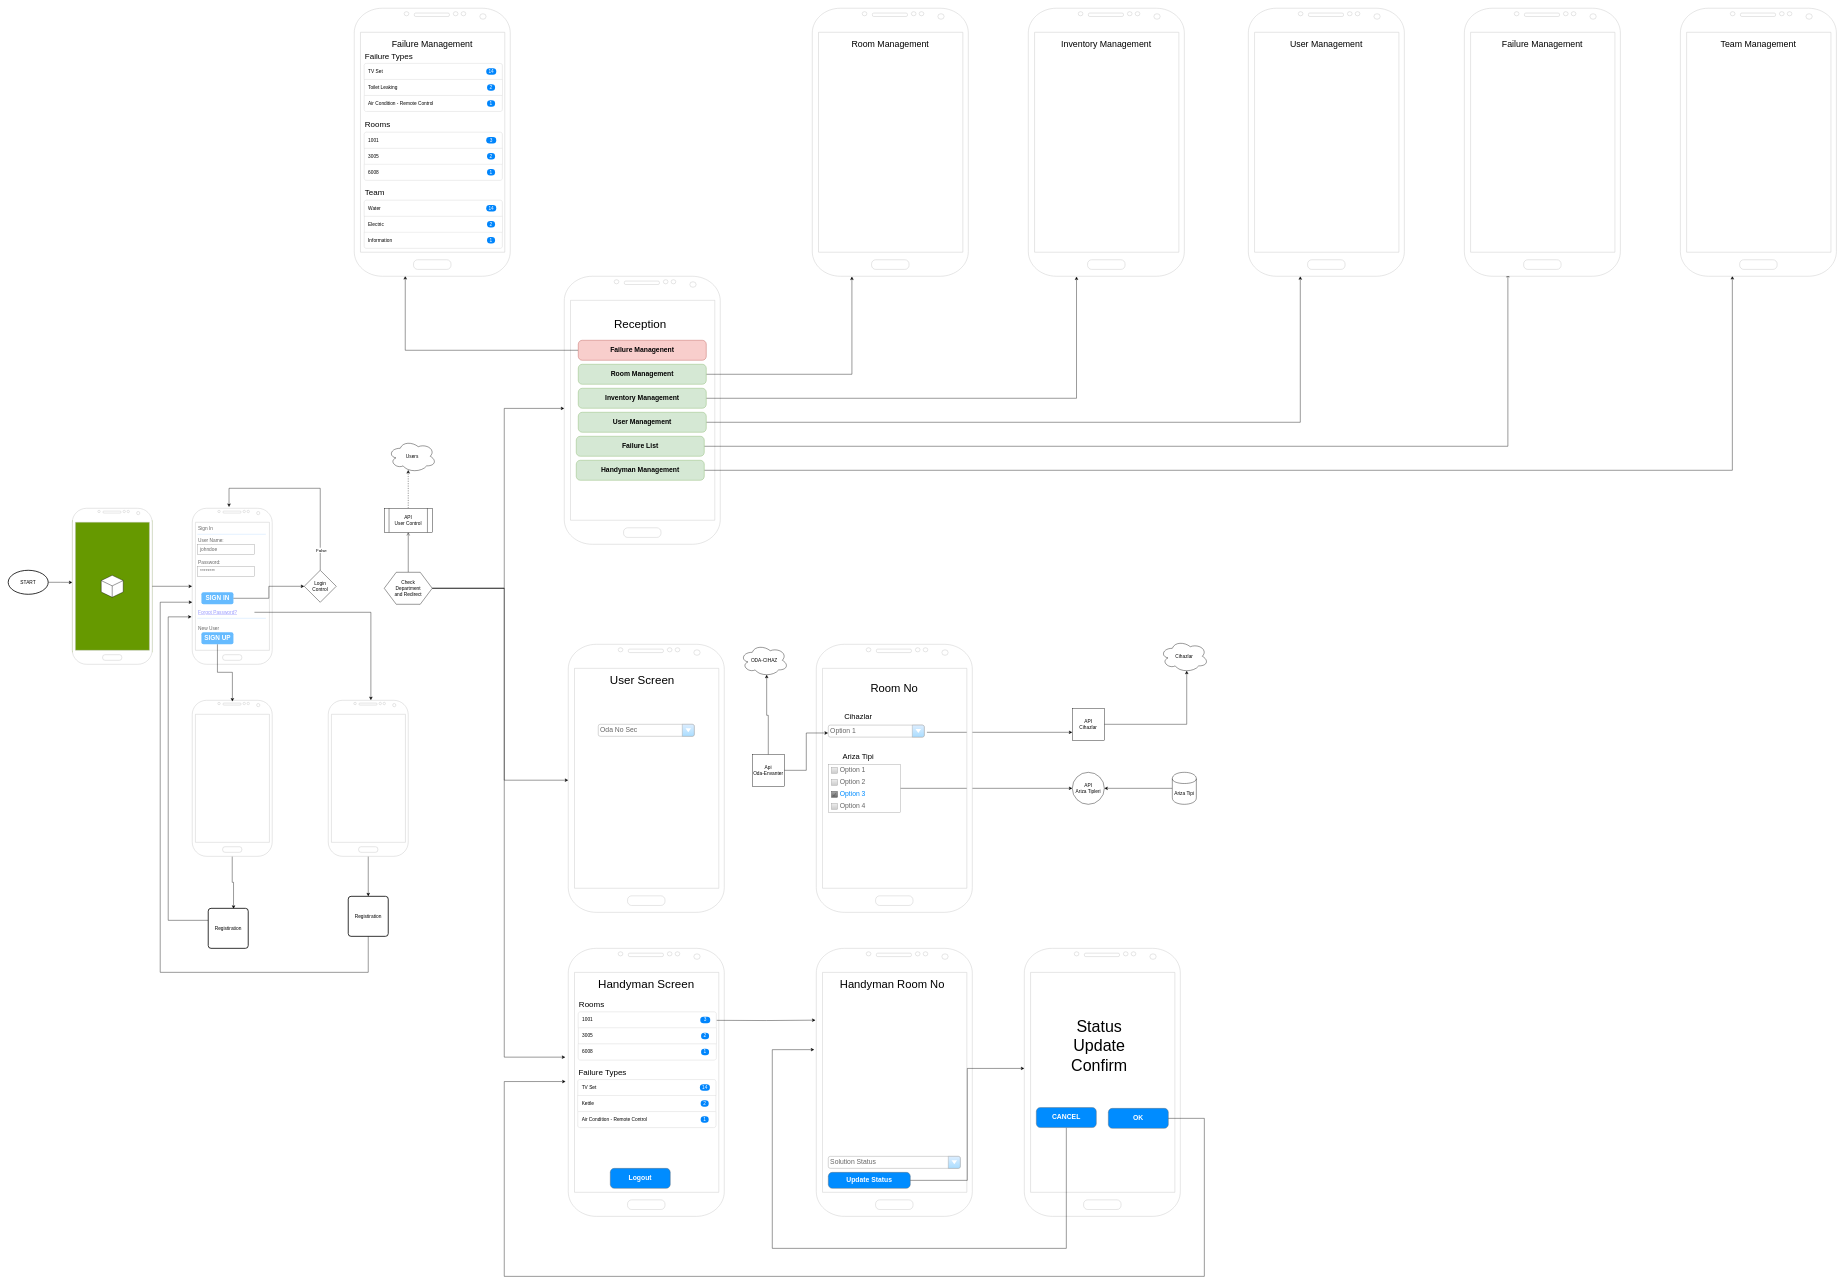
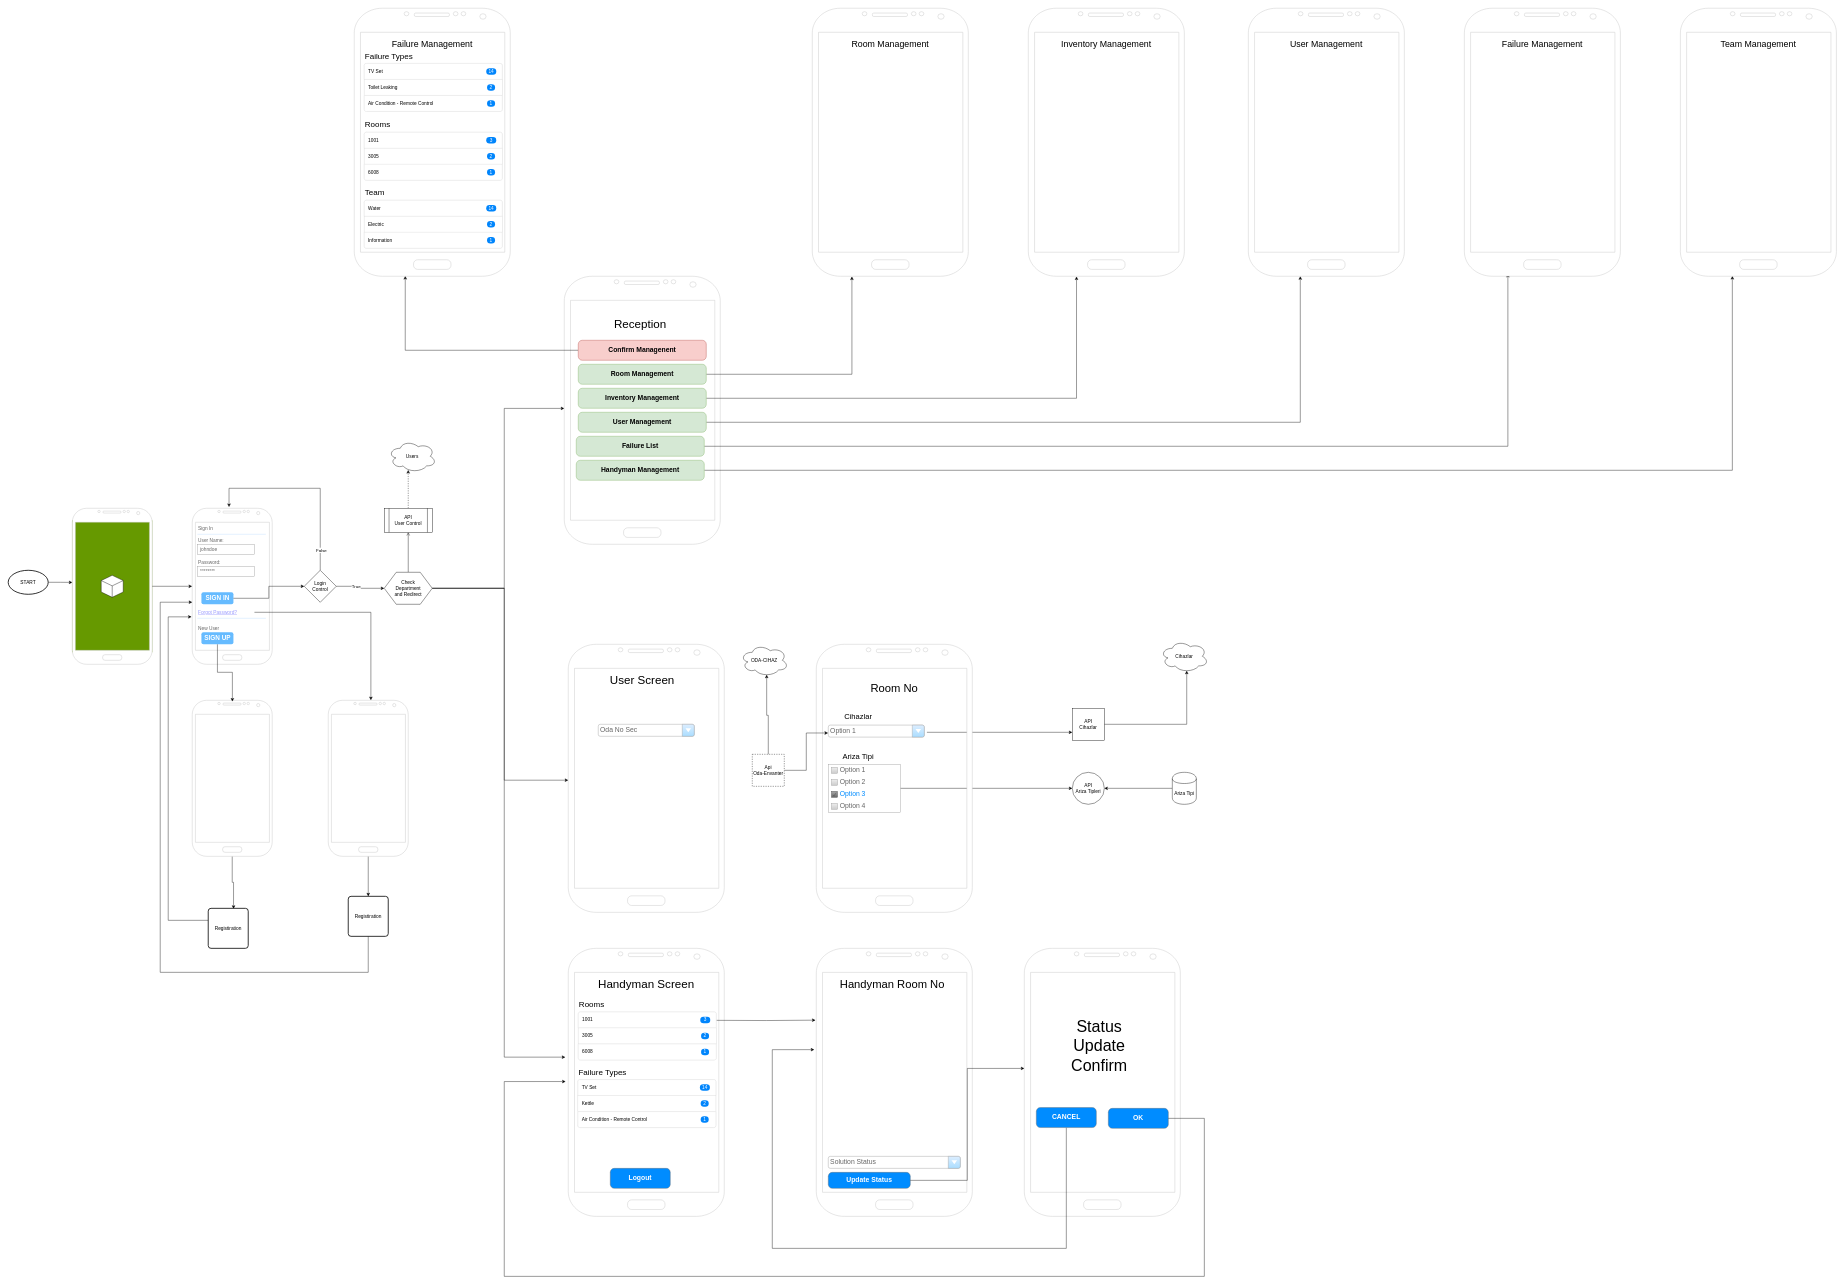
node "Failure Managenent": label "Failure Managenent" -> "Confirm Managenent"
edge "Login Control" -> "Check Department and Redirect": added, label "True"
node "Api Oda-Envanter": style solid -> dashed
